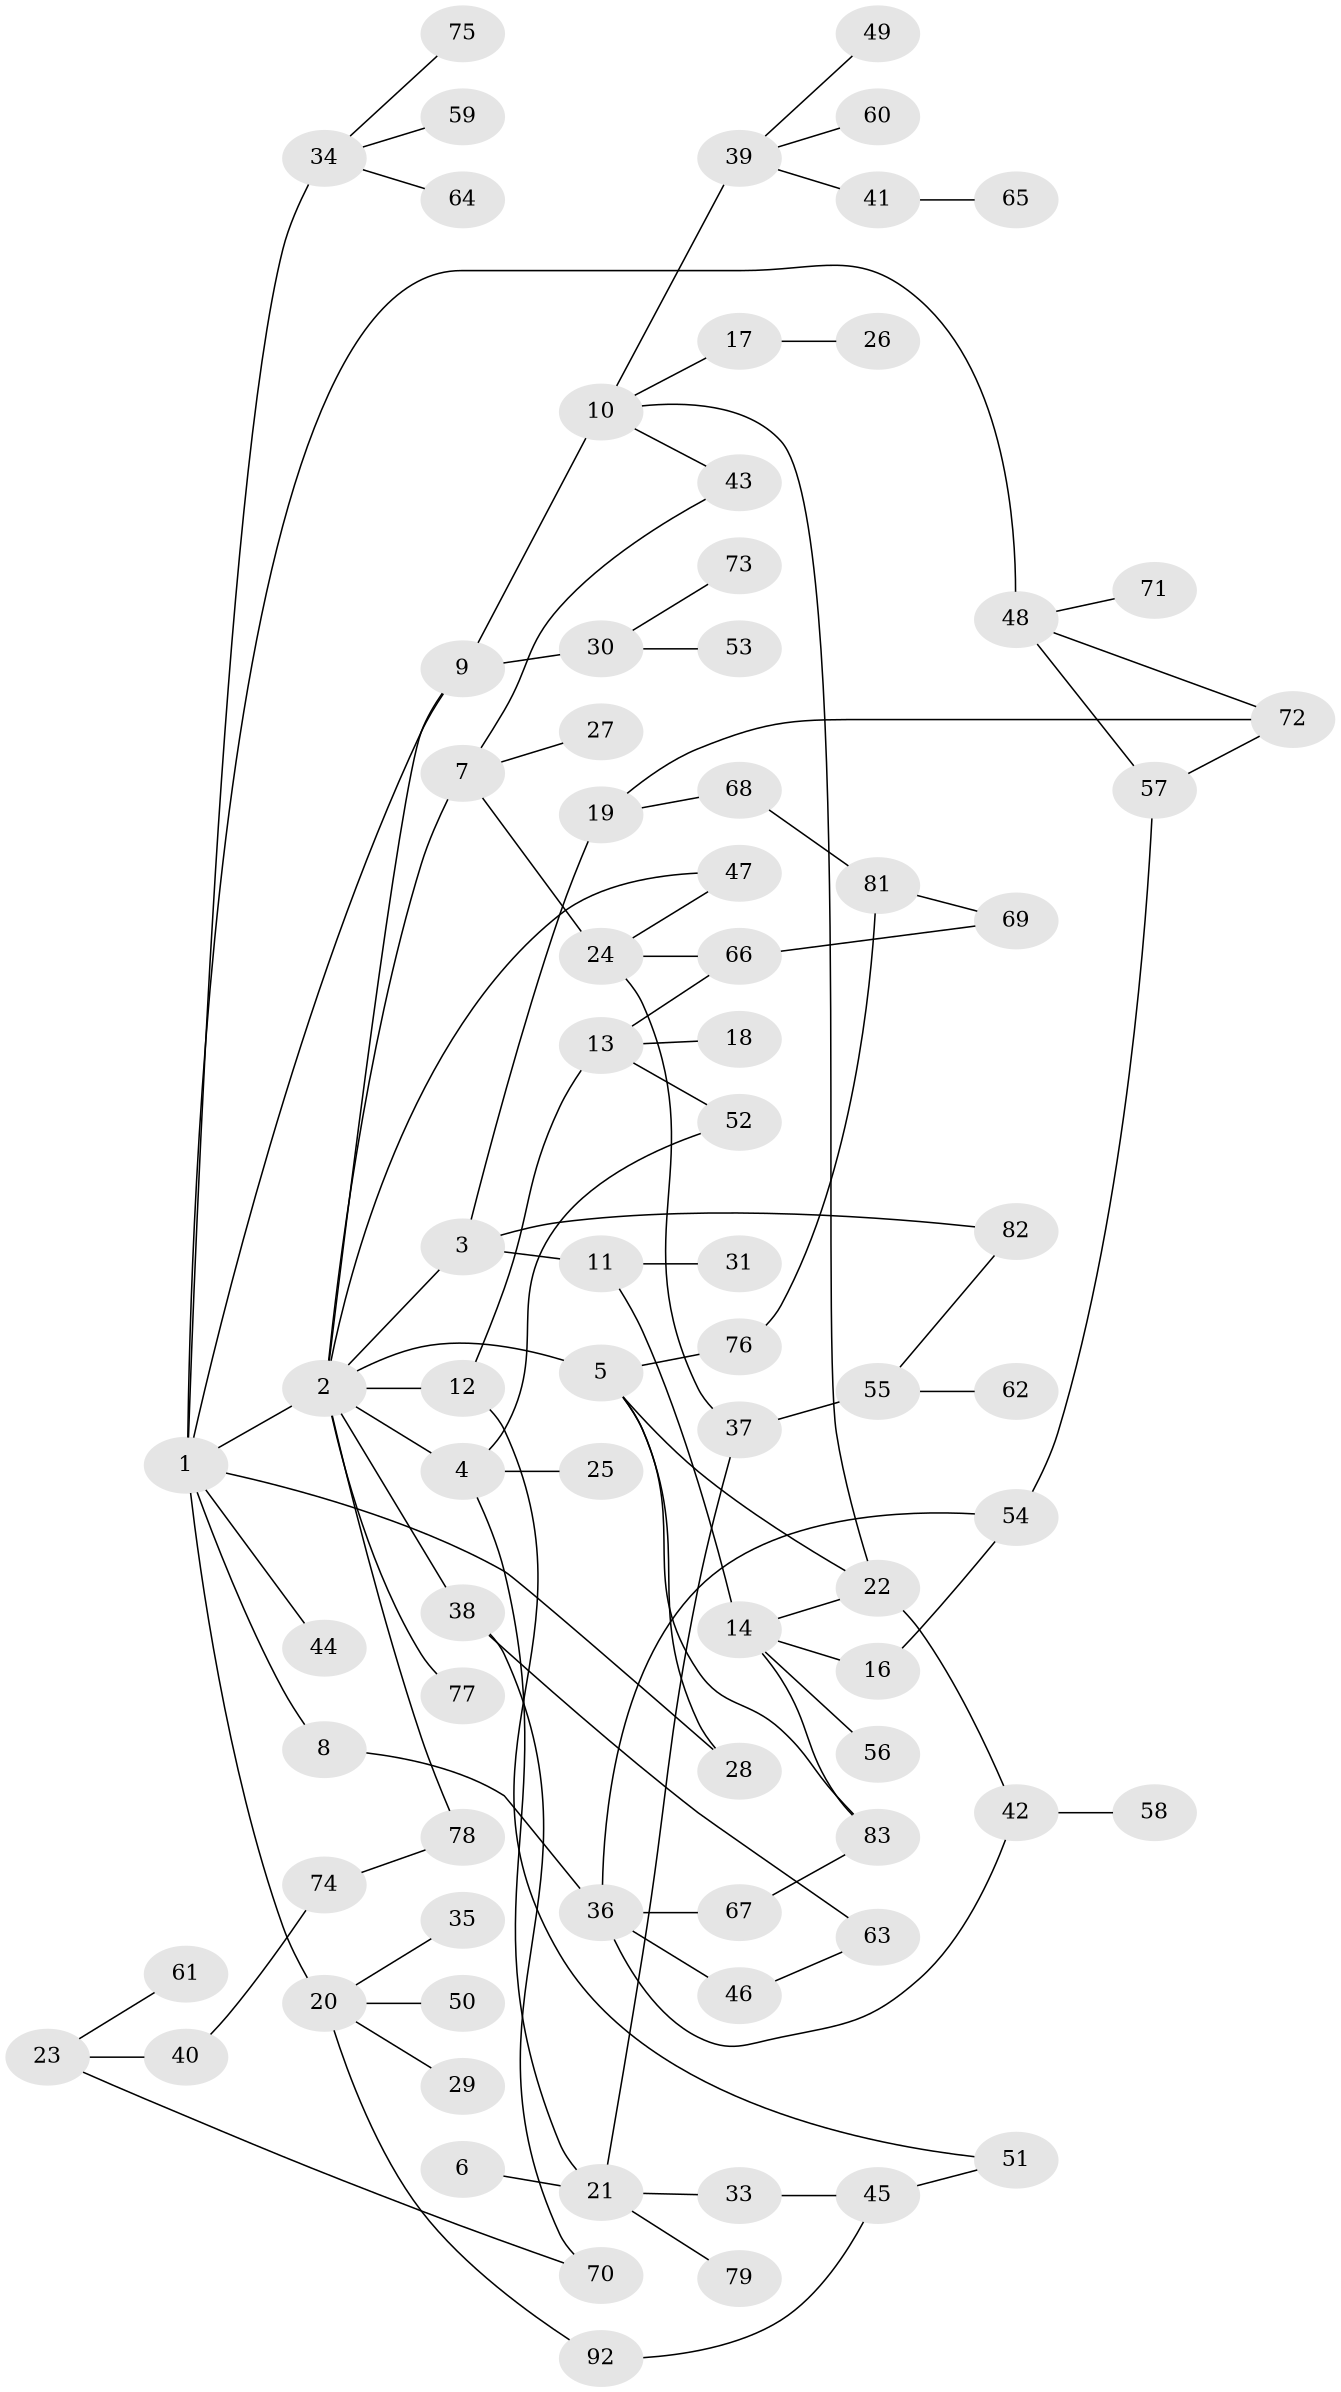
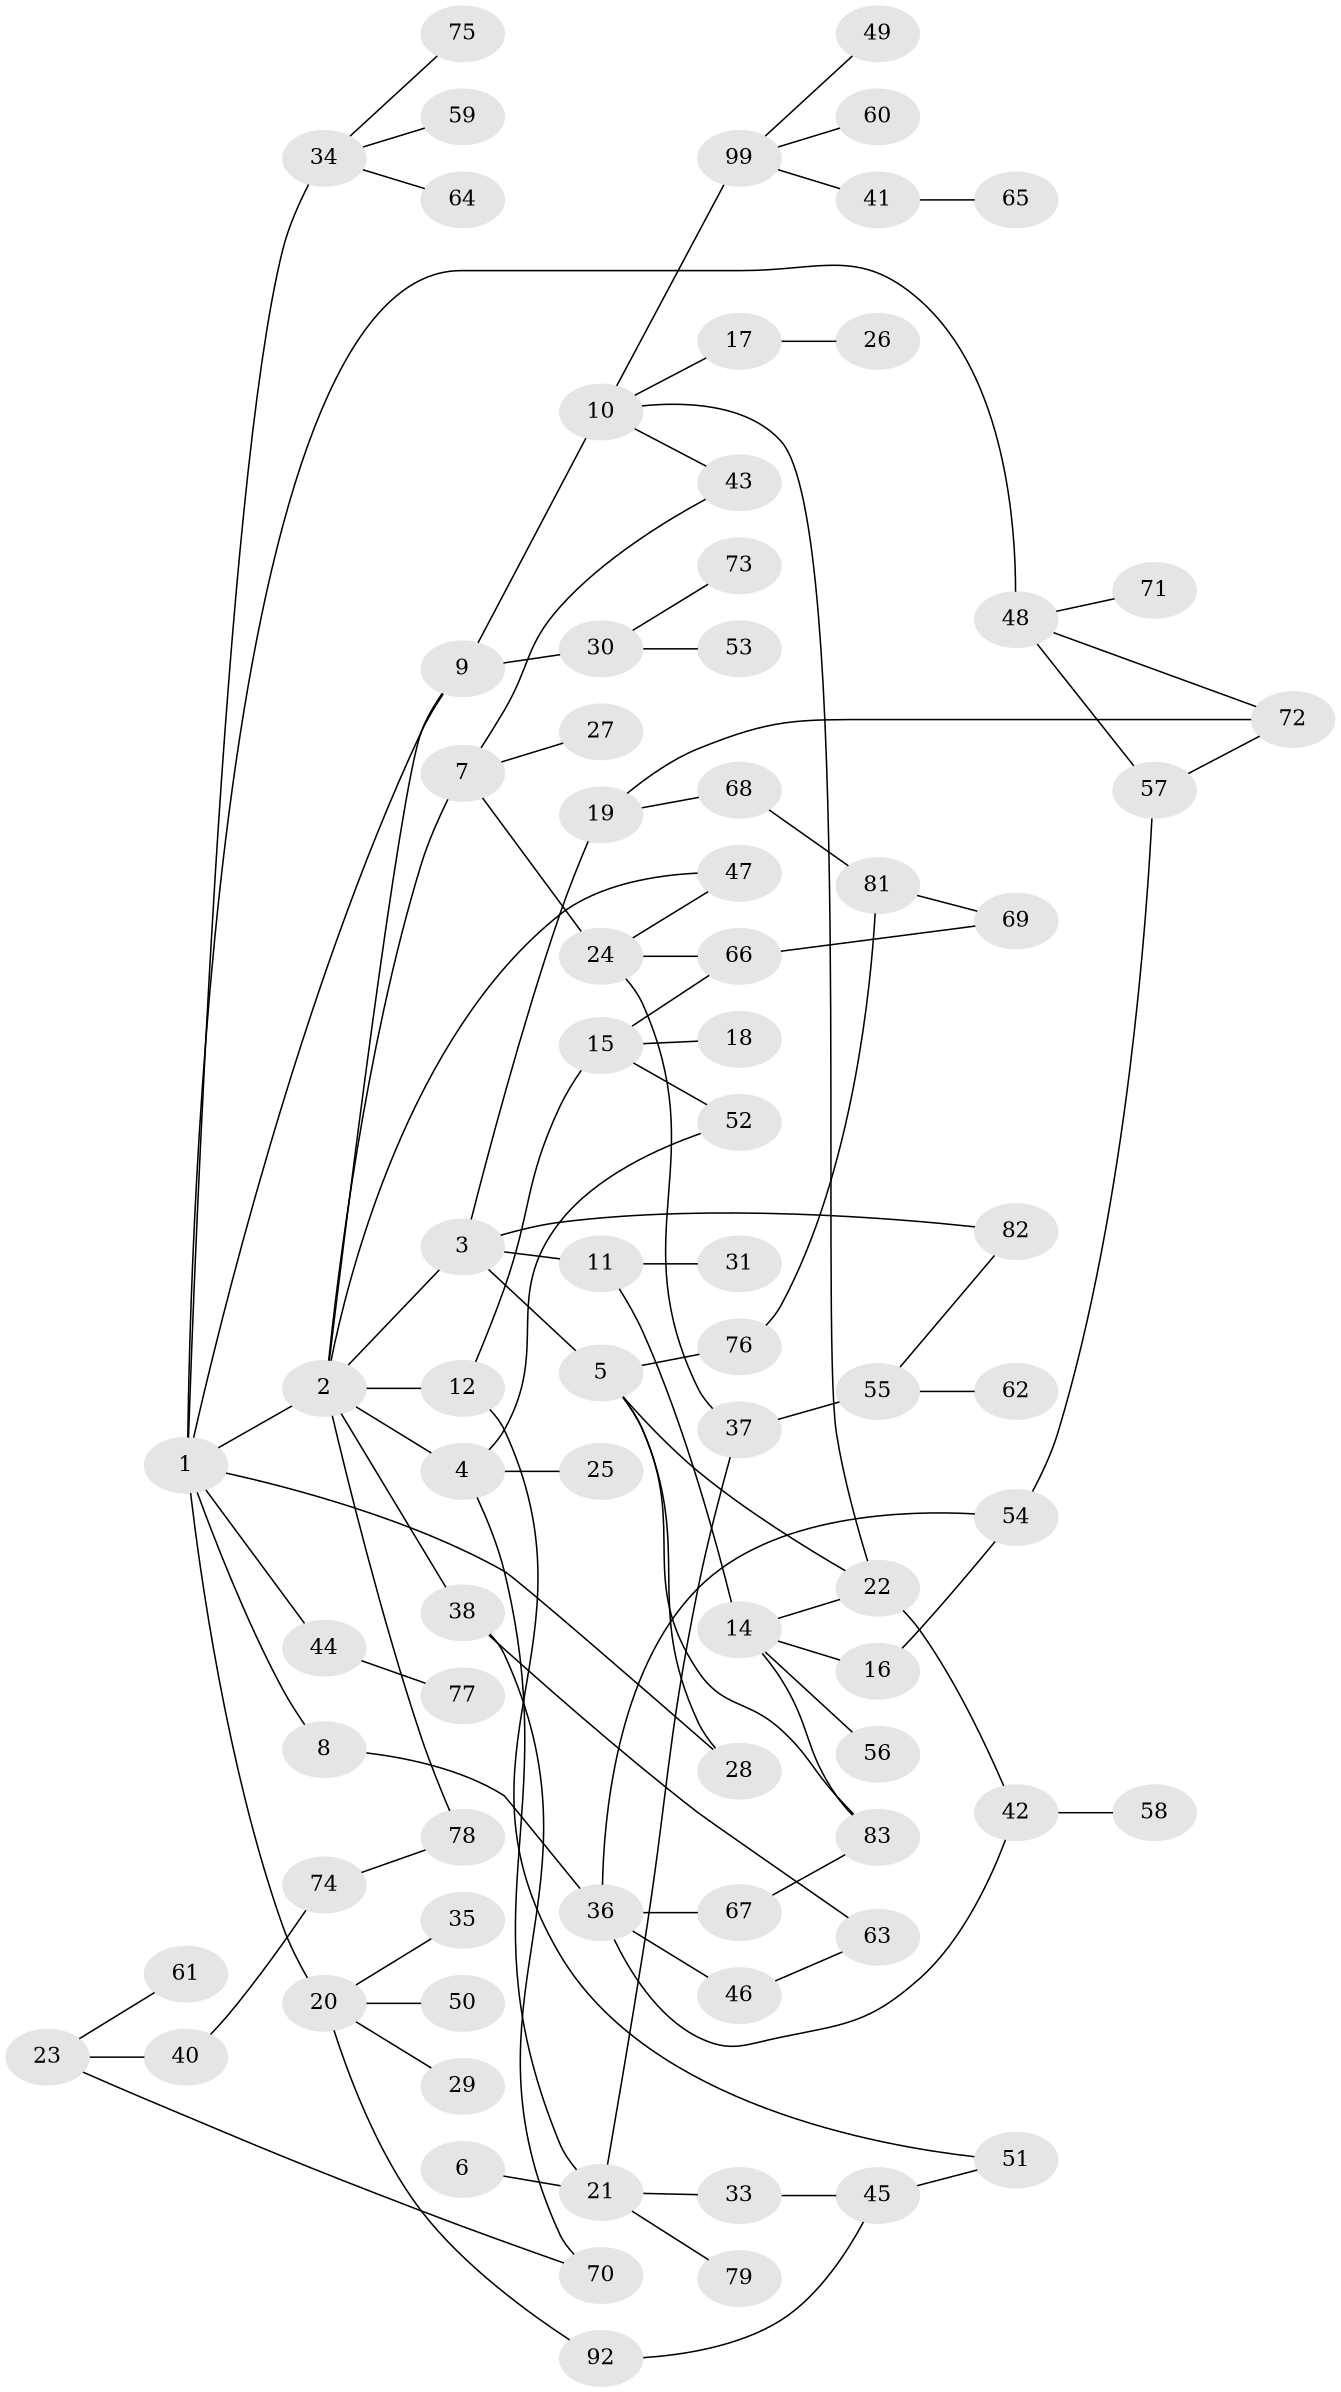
node "39": label "39" -> "99"
node "13": label "13" -> "15"
edge "5" -- "2": now "5" -- "3"
edge "2" -- "77": now "44" -- "77"
